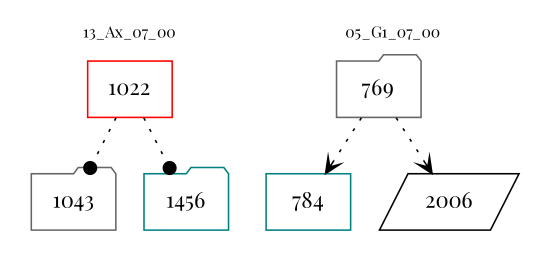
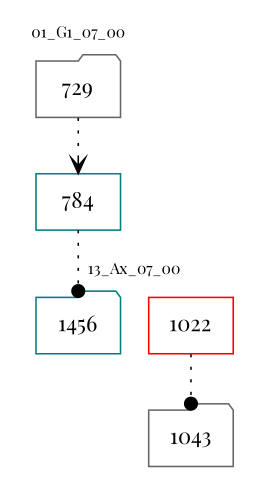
cluster "05_G1_07_00": label "05_G1_07_00" -> "01_G1_07_00"
node "769": label "769" -> "729"
edge "1022" -> "1456": now "784" -> "1456"
node "2006": removed
